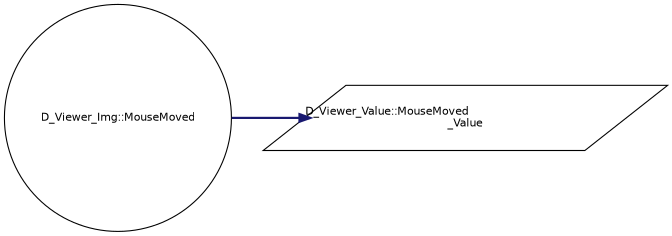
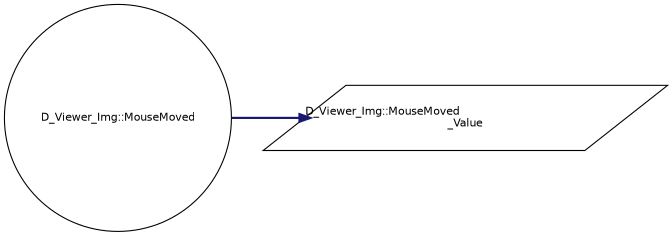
node "D_Viewer_Value::MouseMoved _Value": label "D_Viewer_Value::MouseMoved _Value" -> "D_Viewer_Img::MouseMoved _Value"
